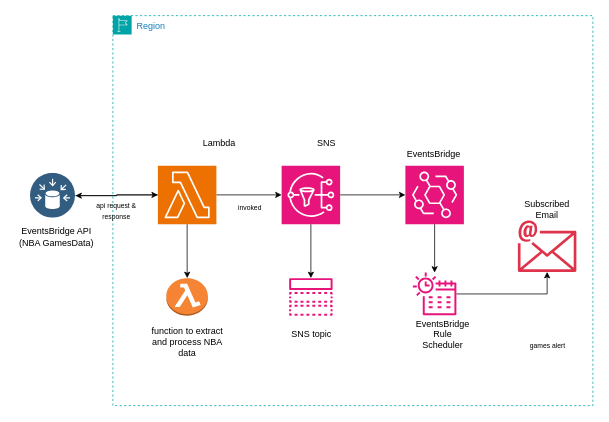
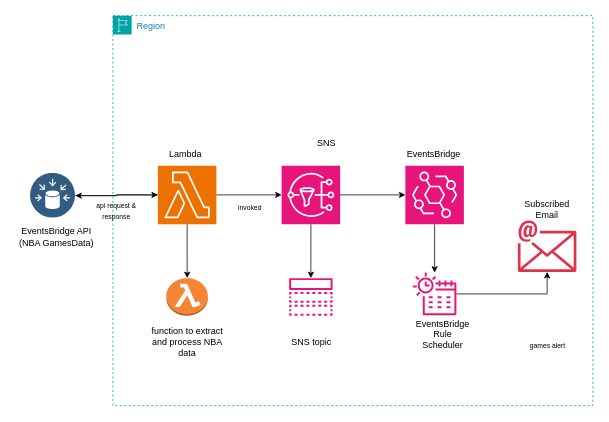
node "Lambda": moved (219, 143) -> (185, 154)
node "SNS topic": moved (312, 334) -> (312, 342)
